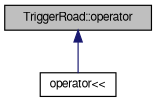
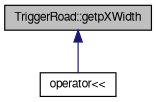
node "TriggerRoad::operator": label "TriggerRoad::operator" -> "TriggerRoad::getpXWidth"
